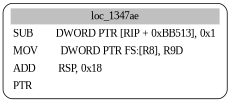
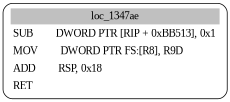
node "loc_1347ae": text "PTR" -> "RET"
